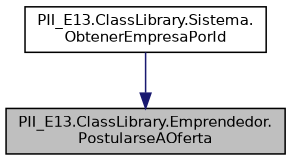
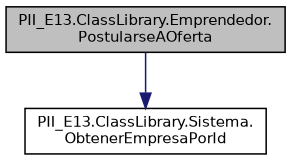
edge "PII_E13.ClassLibrary.Sistema. ObtenerEmpresaPorId" -> "PII_E13.ClassLibrary.Emprendedor. PostularseAOferta": reversed
